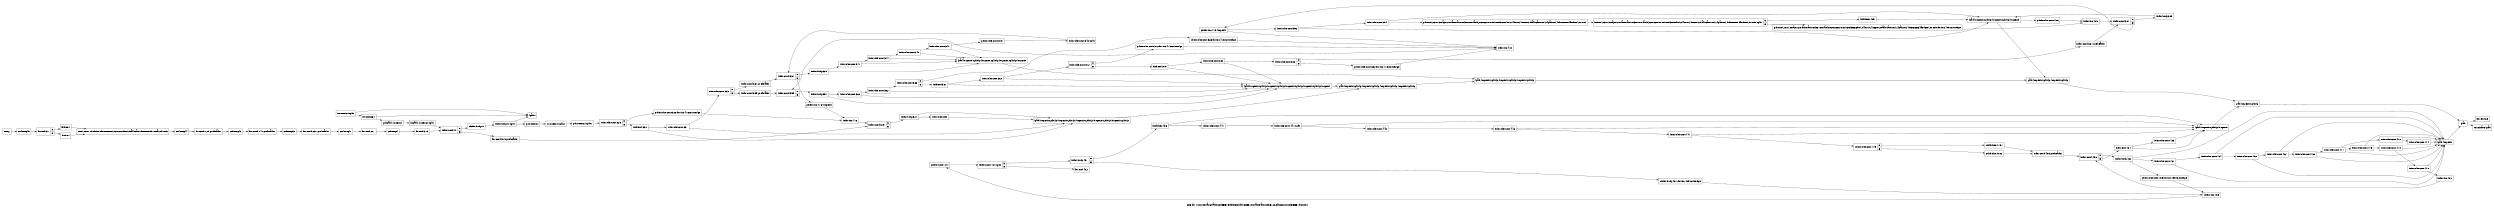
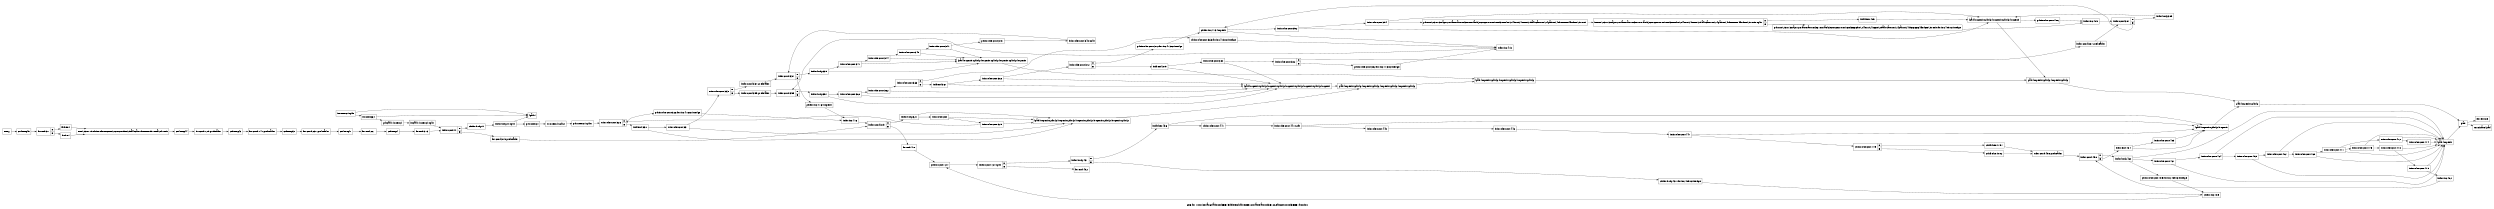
edge "pd_invoke.cont.372.for.inc.413_crit_edge" -> "it_for.inc.413": now "pd_invoke.cont.372.for.inc.413_crit_edge" -> "pd_for.inc.413.loopexit"
node "it_invoke.cont.325": added
edge "it_invoke.cont.446" -> "lpad.loopexit.split-lp.loopexit": removed
node "for.end.418": added
